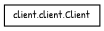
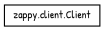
node "client.client.Client": label "client.client.Client" -> "zappy.client.Client"
